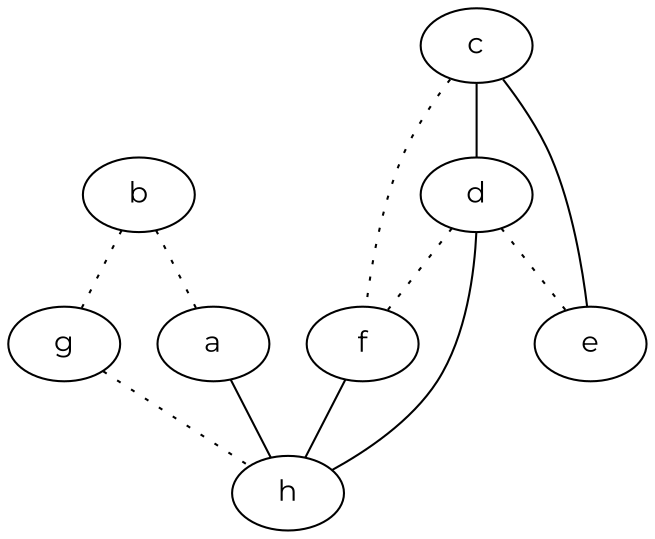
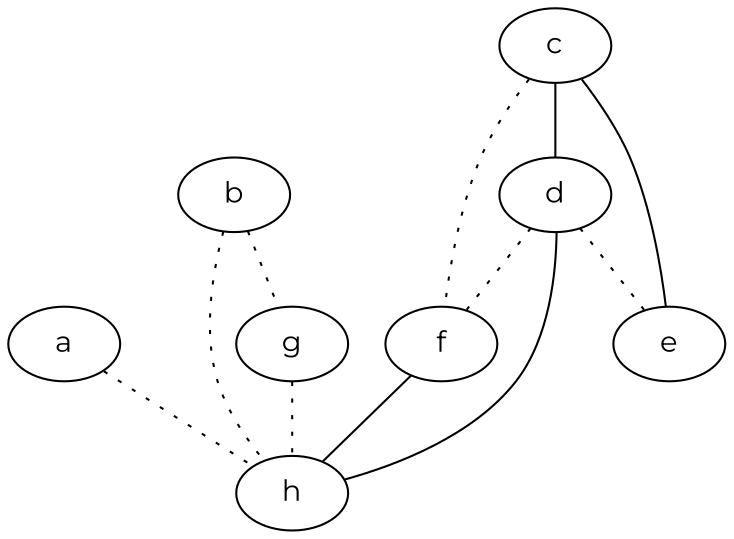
edge "b" -- "a": now "b" -- "h"
edge "a" -- "h": style solid -> dotted
